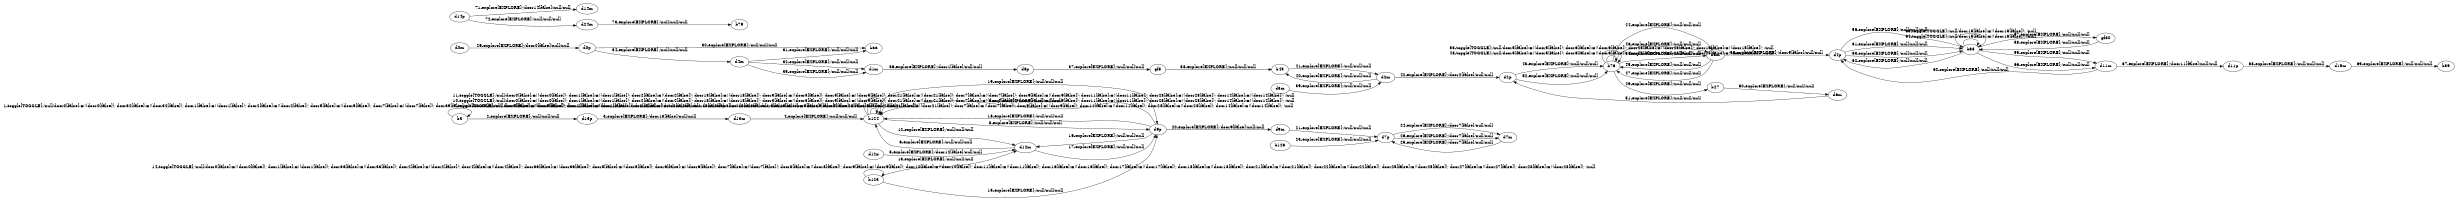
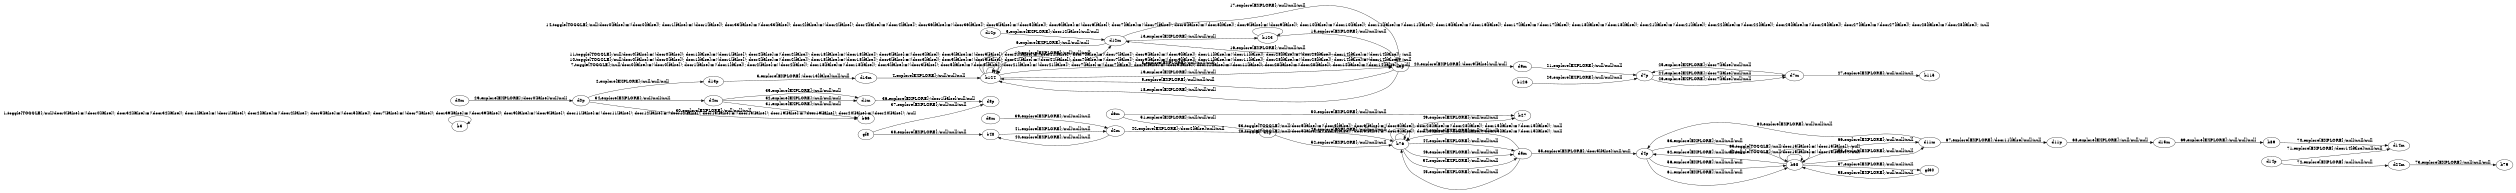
edge "d8p" -> "gf8": reversed
node "b115": added
edge "b27" -> "d6m": reversed
edge "b3" -> "d13p": now "d0p" -> "d13p"
edge "b89" -> "d14m": added, label "70-explore[EXPLORE];/null/null/null"
edge "b123" -> "d12m": reversed
